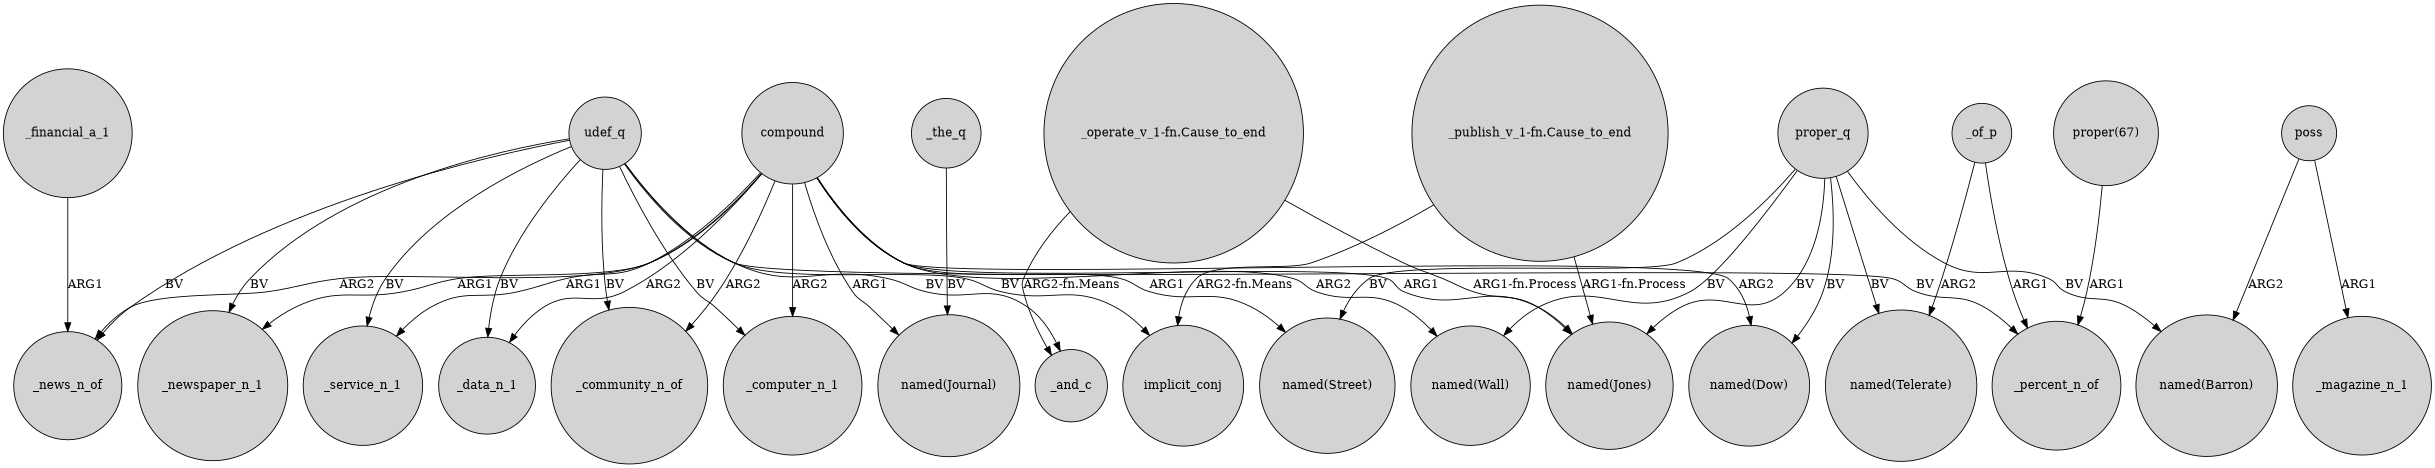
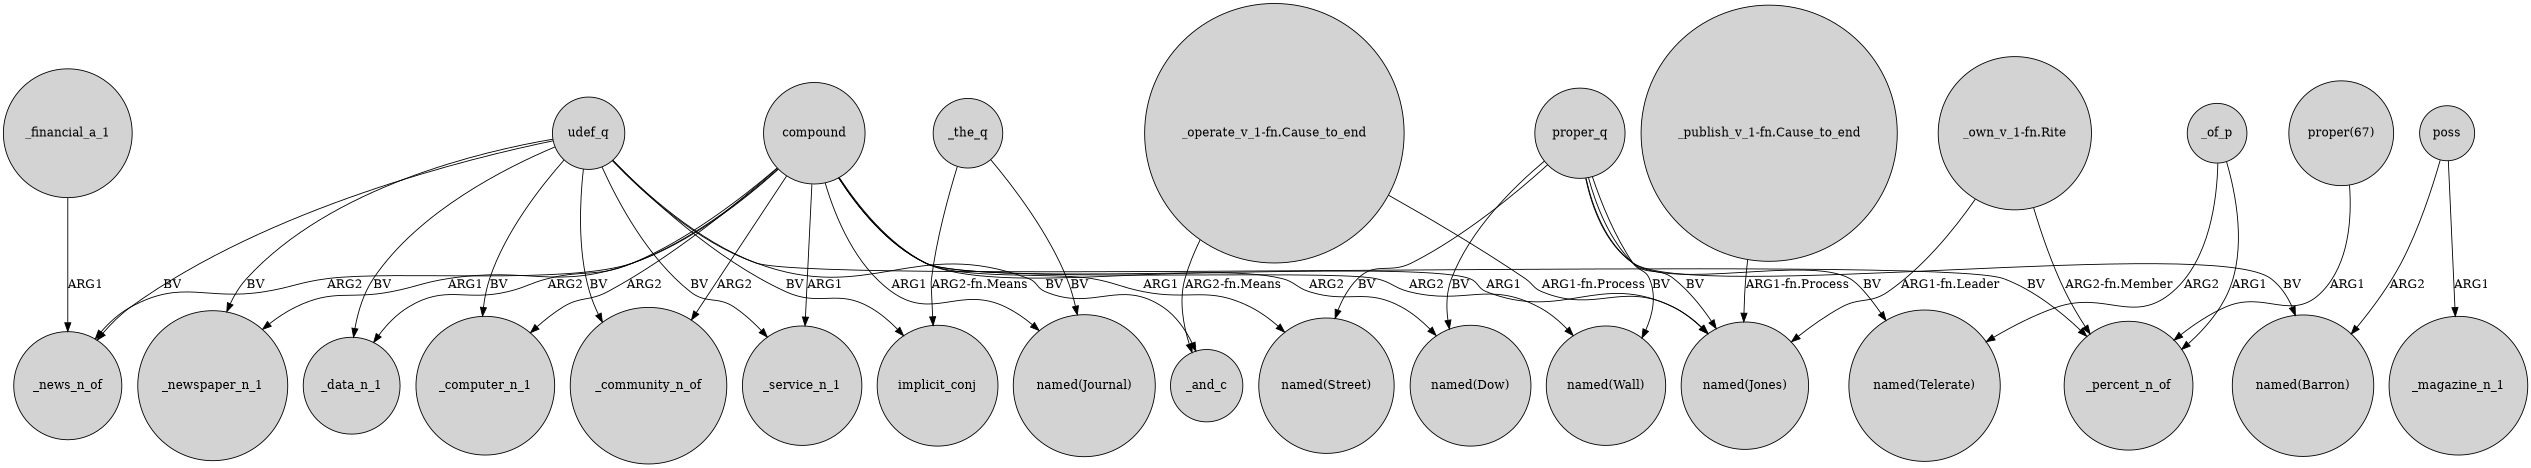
node "_own_v_1-fn.Rite": added
edge "_publish_v_1-fn.Cause_to_end" -> "implicit_conj": now "_the_q" -> "implicit_conj"
